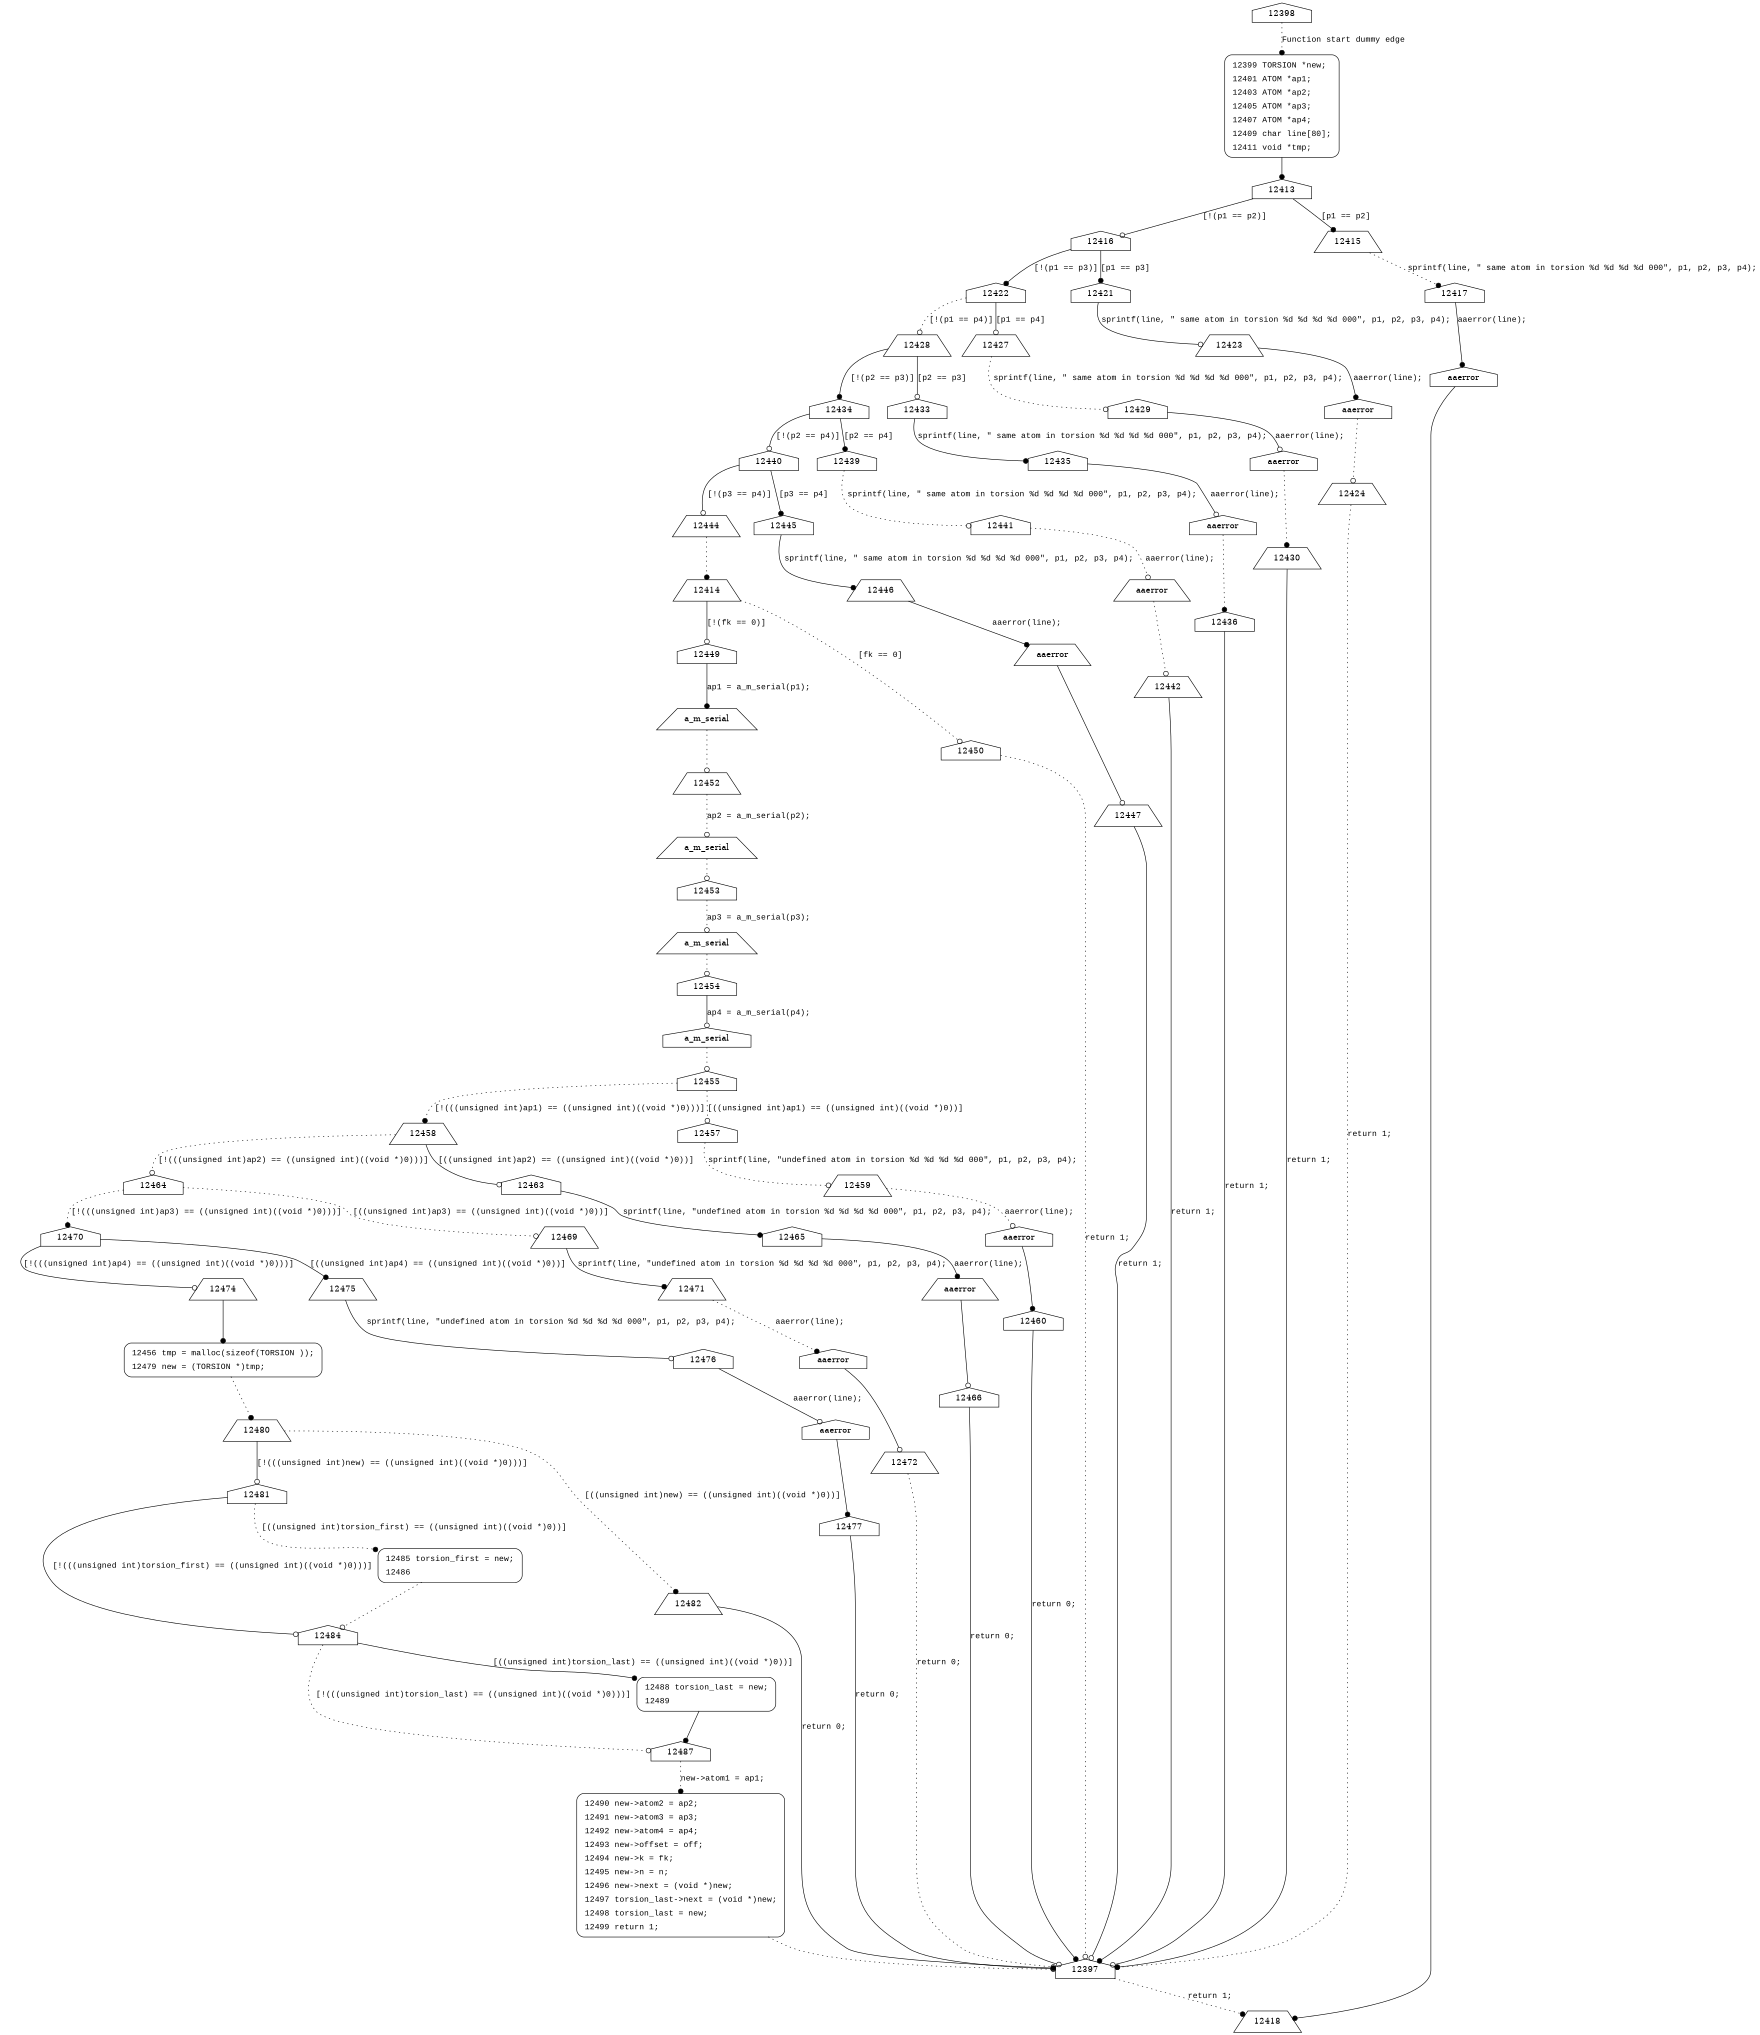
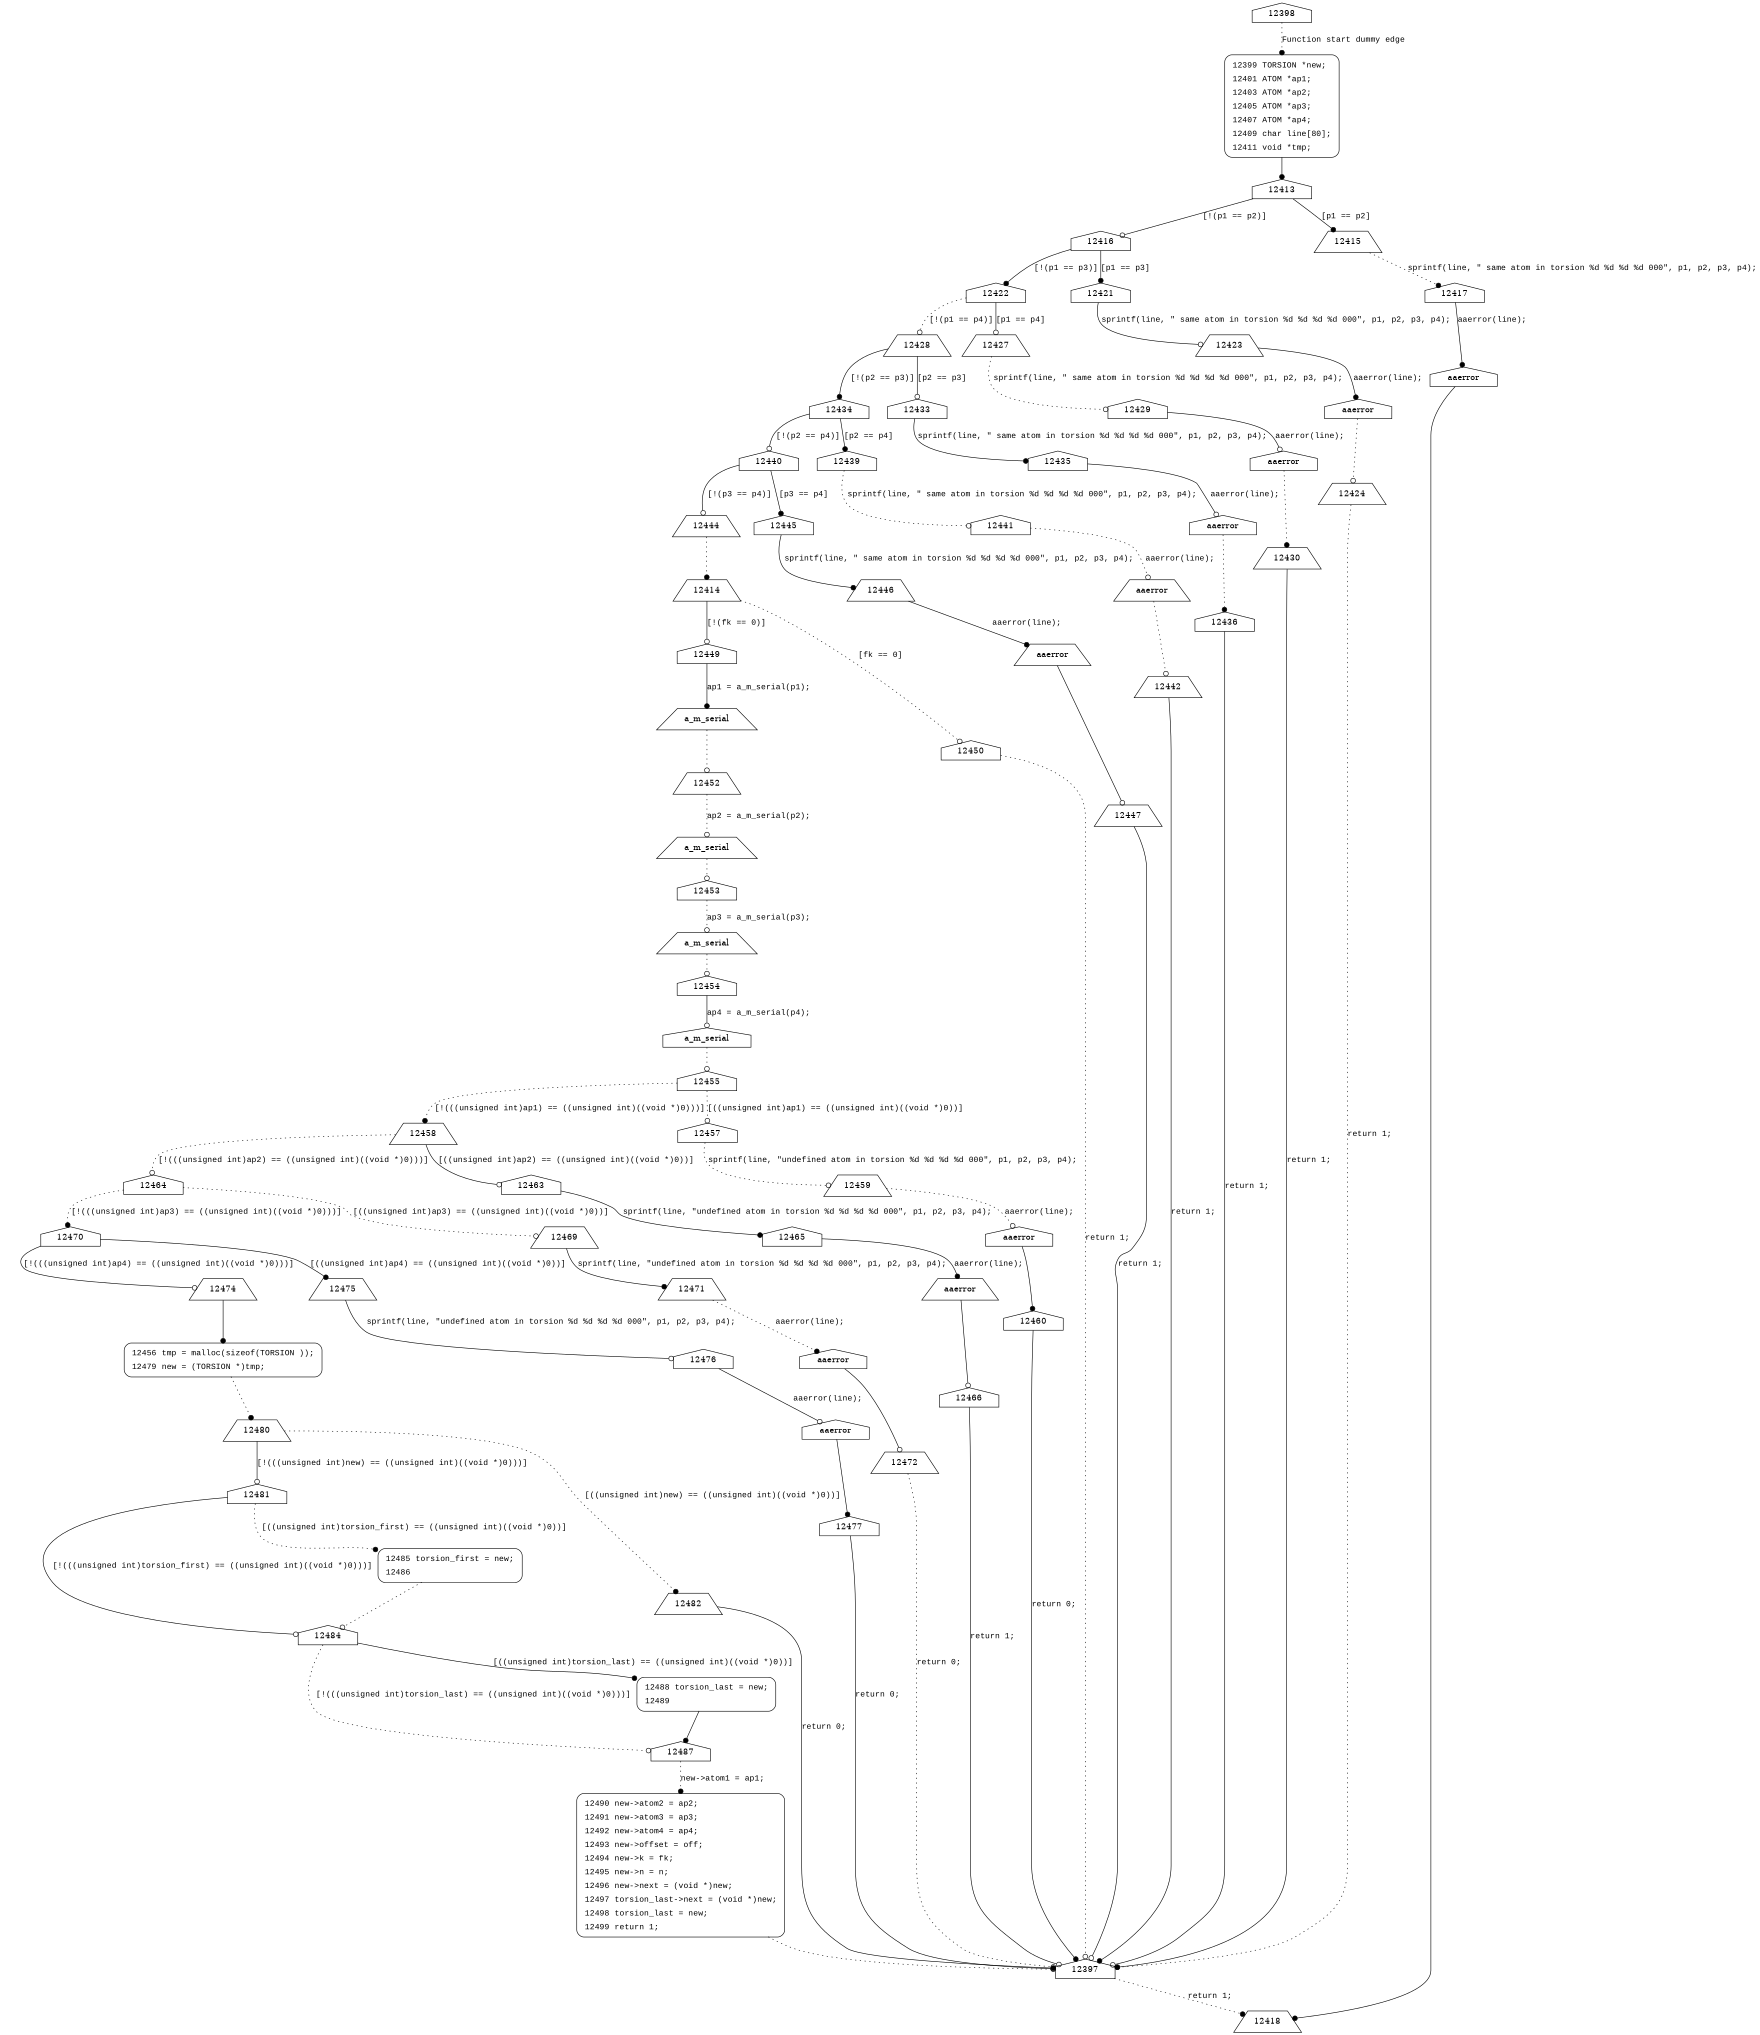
edge "12466" -> "12397": label "return 0;" -> "return 1;"
